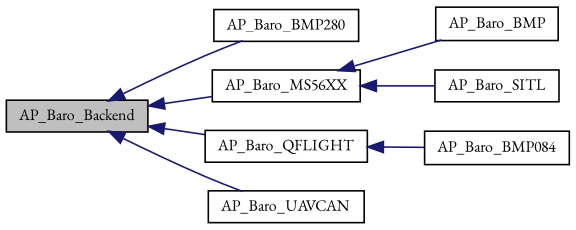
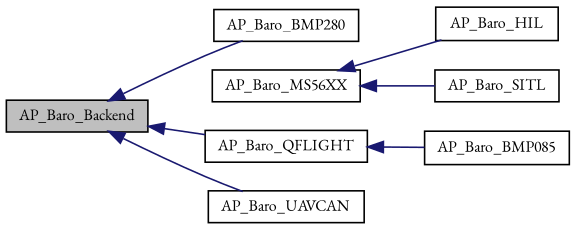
node "AP_Baro_BMP": label "AP_Baro_BMP" -> "AP_Baro_HIL"
edge "AP_Baro_MS56XX" -> "AP_Baro_Backend": removed
node "AP_Baro_BMP084": label "AP_Baro_BMP084" -> "AP_Baro_BMP085"
